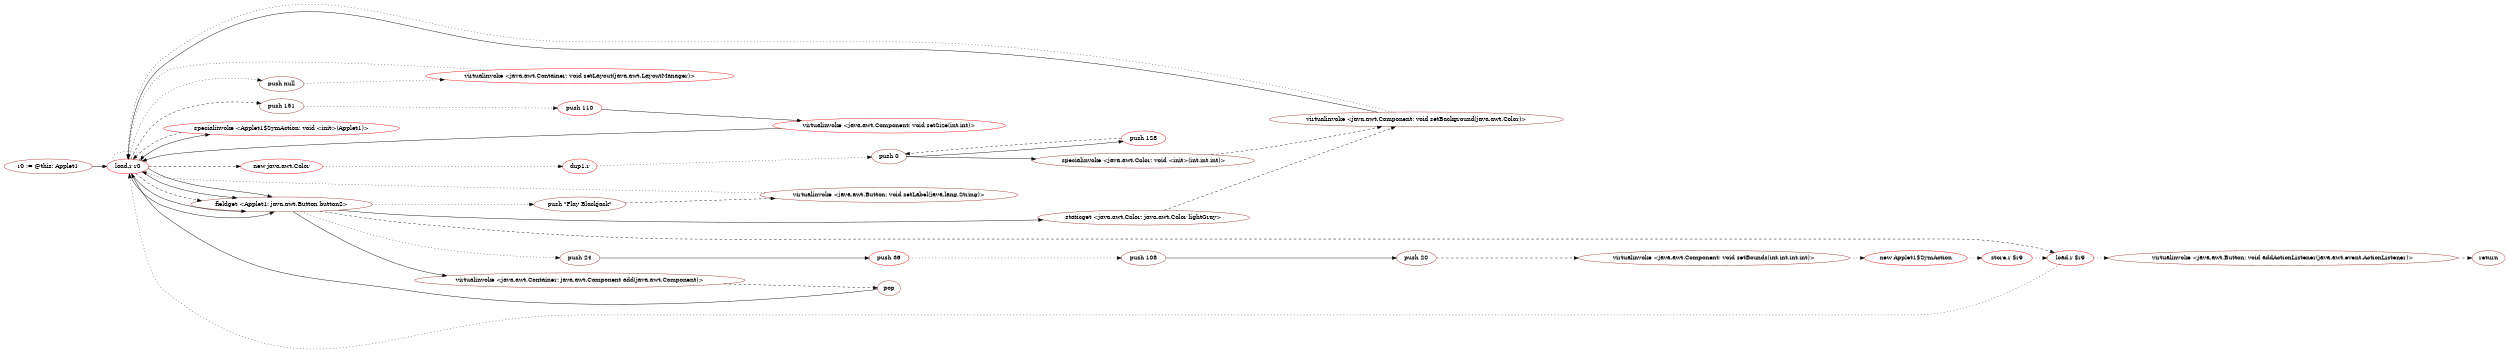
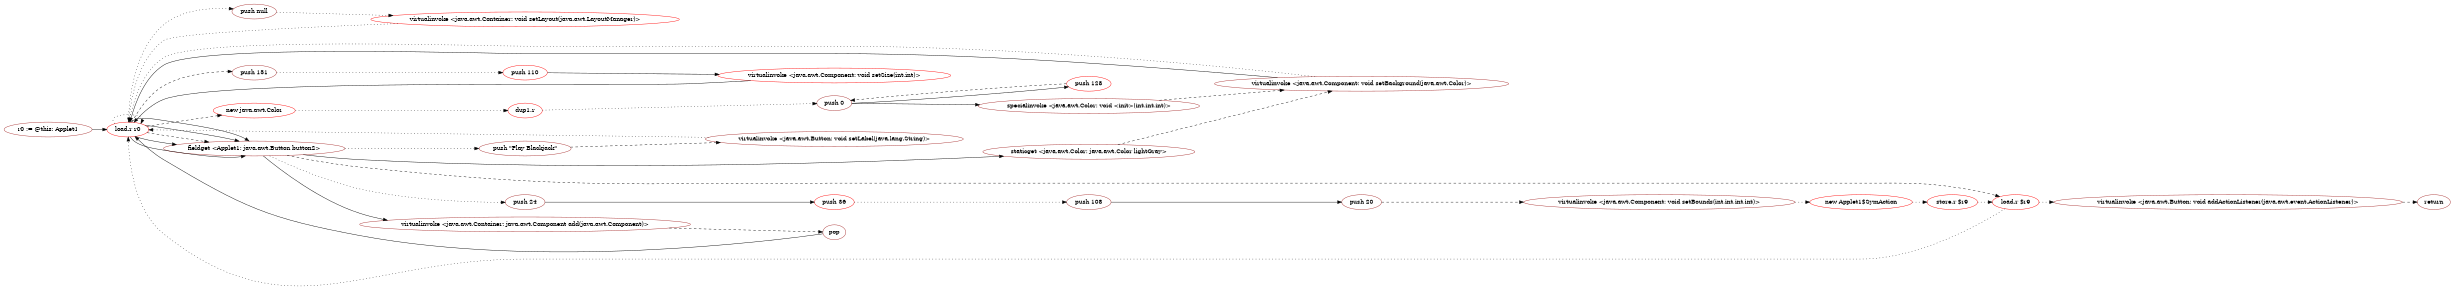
node "specialinvoke <Applet1$SymAction: void <init>(Applet1)>": removed
